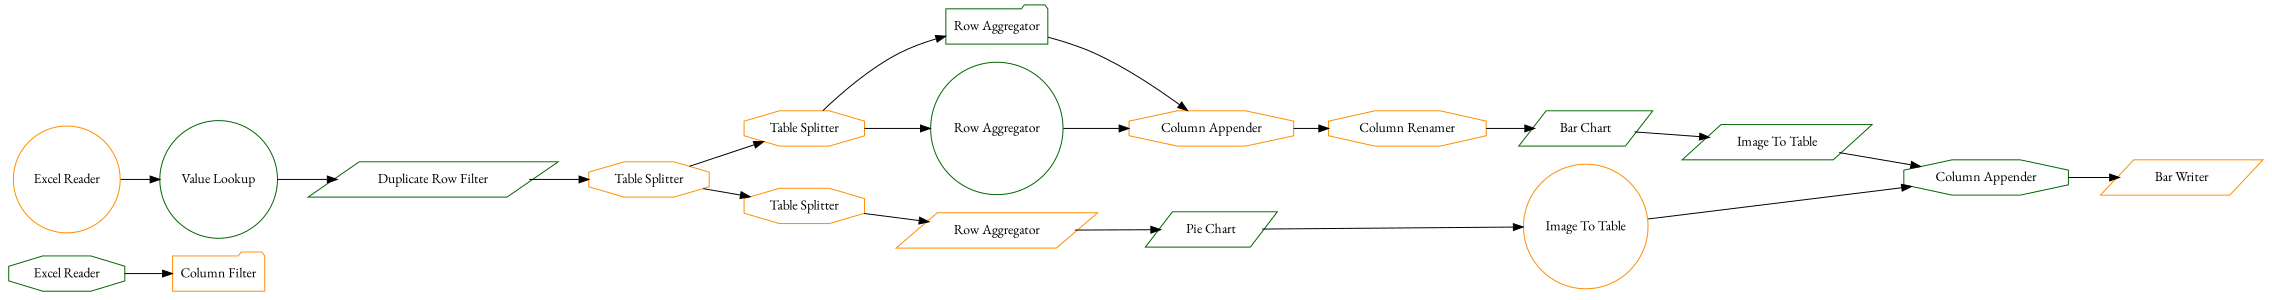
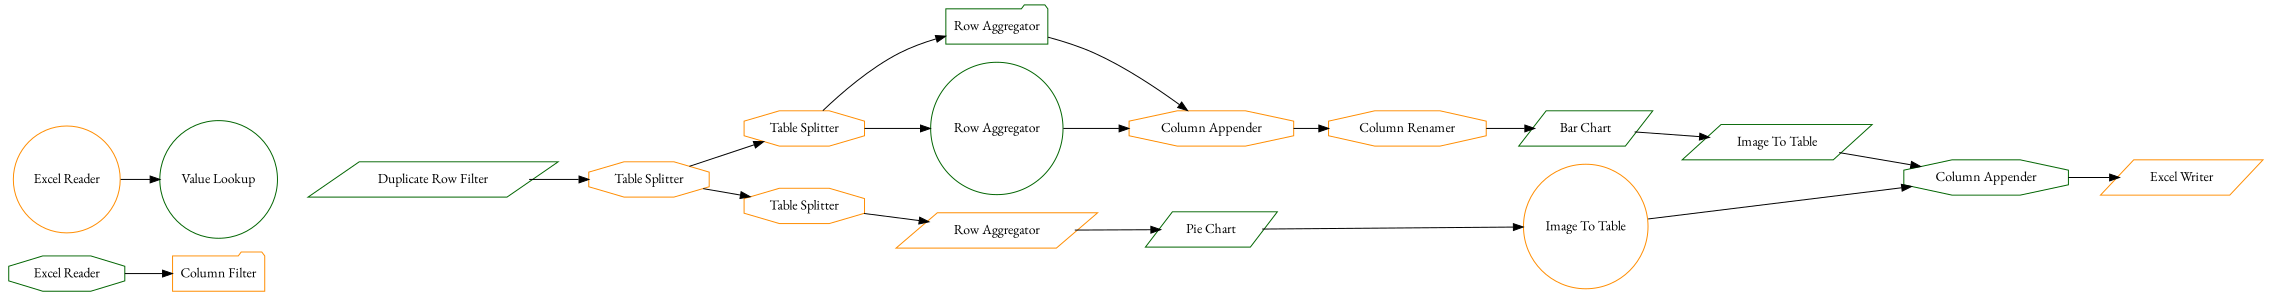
node "Bar Writer": label "Bar Writer" -> "Excel Writer"
edge "Value Lookup" -> "Duplicate Row Filter": removed
